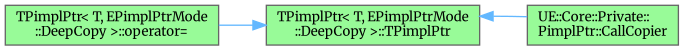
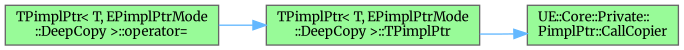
edge "UE::Core::Private:: PimplPtr::CallCopier" -> "TPimplPtr< T, EPimplPtrMode ::DeepCopy >::TPimplPtr": reversed
